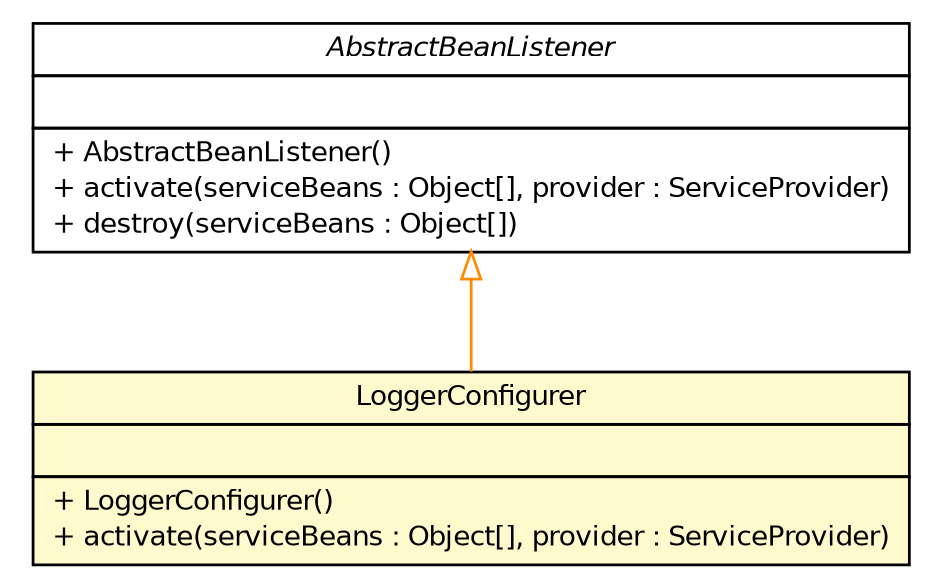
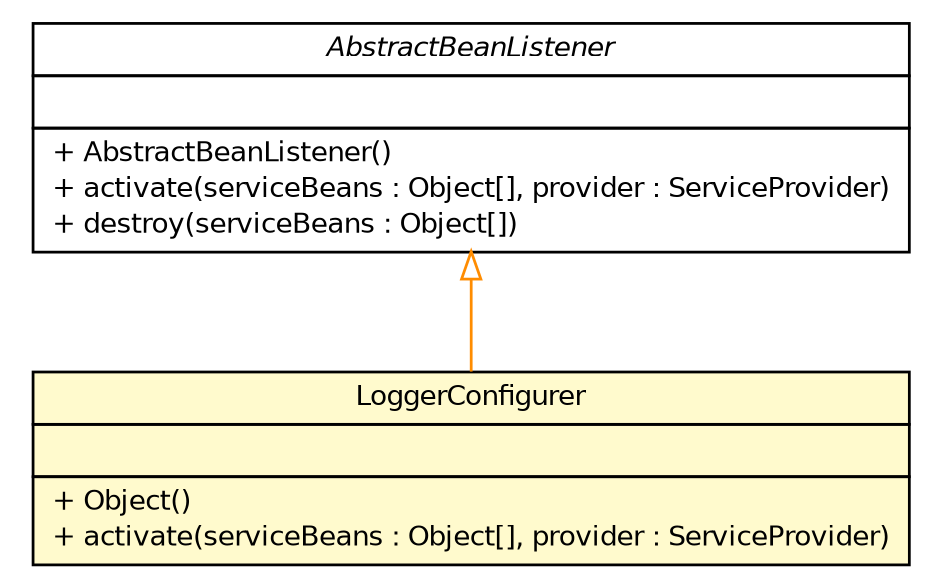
node "LoggerConfigurer": text "+ LoggerConfigurer()" -> "+ Object()"
